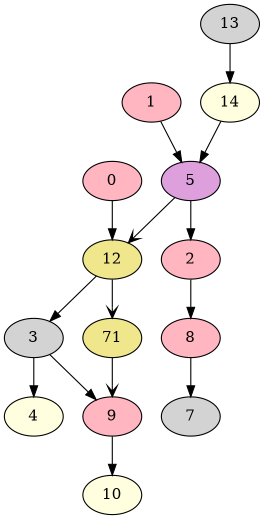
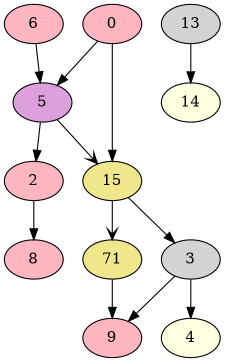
node "1": label "1" -> "6"
edge "14" -> "5": now "0" -> "5"
node "12": label "12" -> "15"
edge "71" -> "9": arrowhead vee -> normal
node "7": removed
node "10": removed
